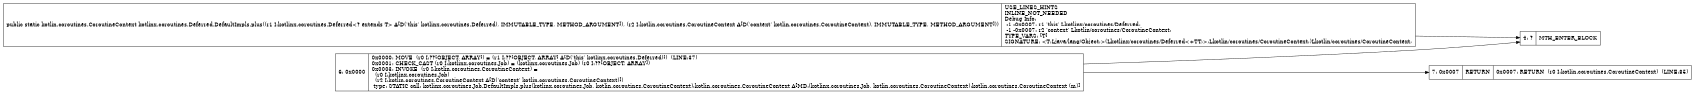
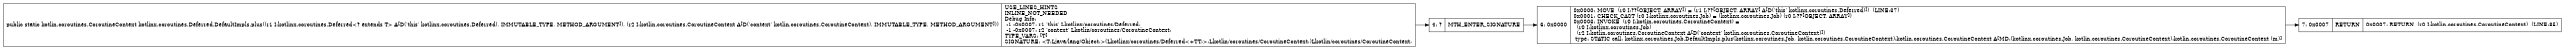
node "4: ?": text "MTH_ENTER_BLOCK" -> "MTH_ENTER_SIGNATURE"
edge "6: 0x0000" -> "4: ?": reversed
